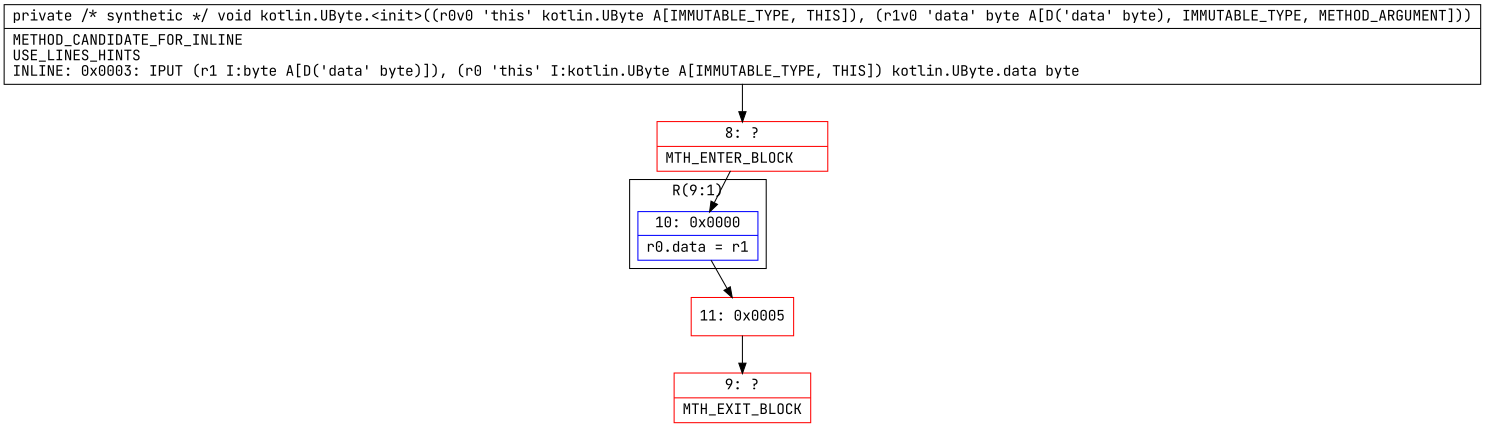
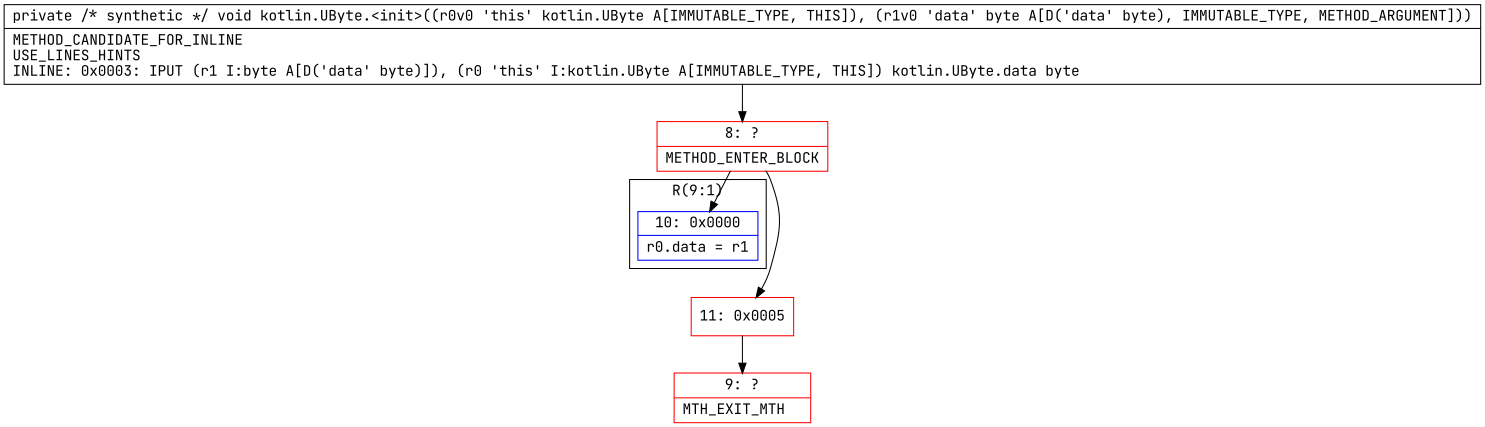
node "8: ?": text "MTH_ENTER_BLOCK" -> "METHOD_ENTER_BLOCK"
edge "10: 0x0000" -> "11: 0x0005": now "8: ?" -> "11: 0x0005"
node "9: ?": text "MTH_EXIT_BLOCK" -> "MTH_EXIT_MTH"
